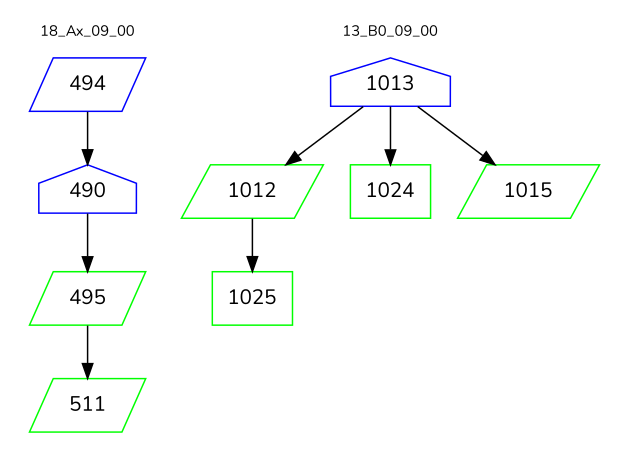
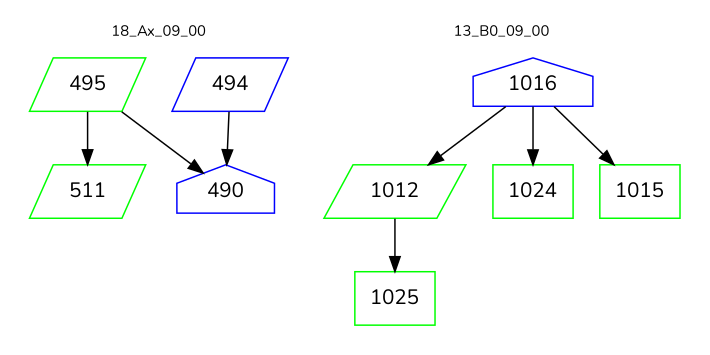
node "1013": label "1013" -> "1016"
node "1015": shape parallelogram -> box
edge "490" -> "495": reversed
